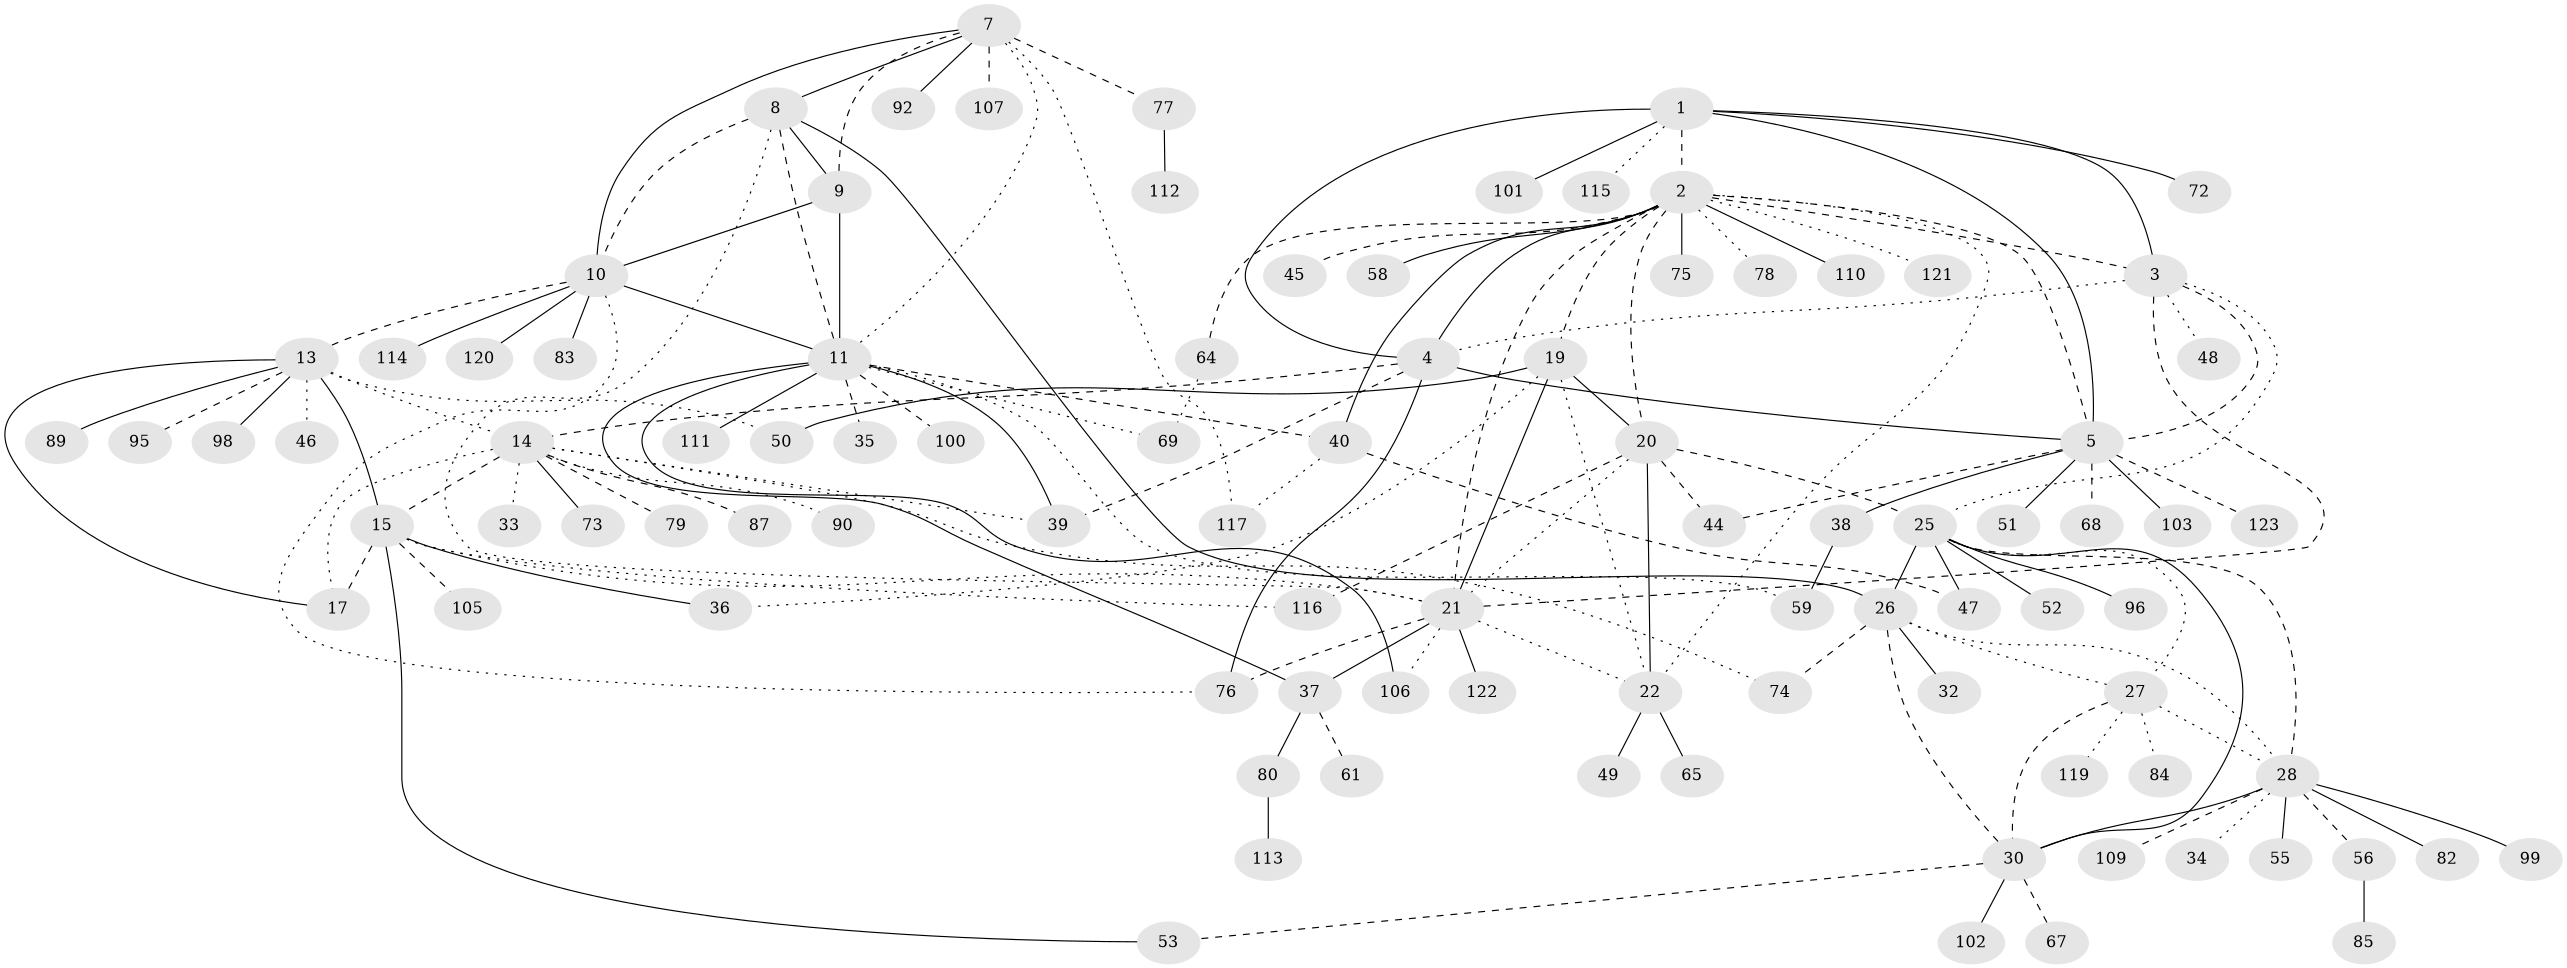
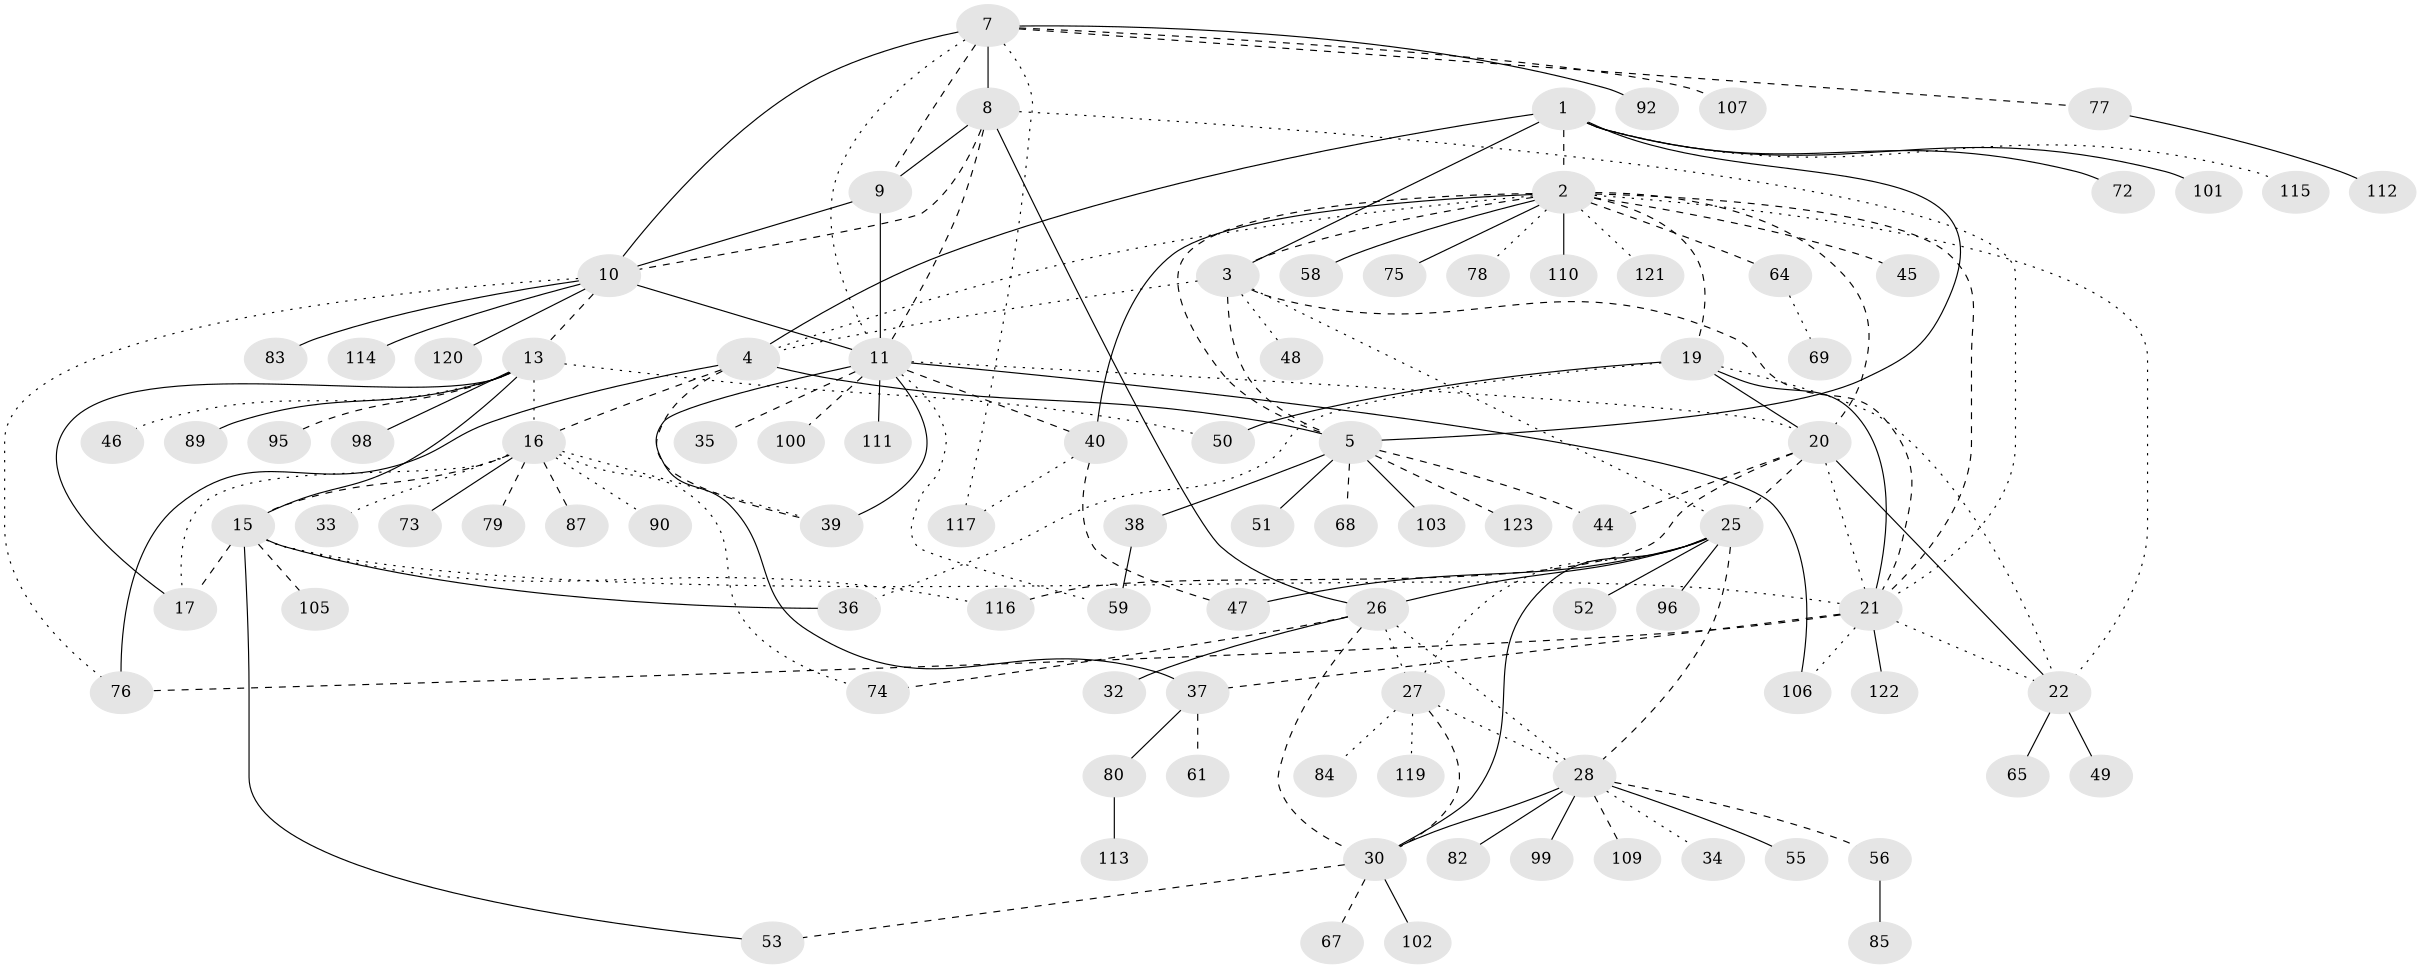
edge "2" -- "4": style solid -> dotted
edge "11" -- "69": now "11" -- "20"
node "14": label "14" -> "16"
edge "21" -- "37": style solid -> dashed
